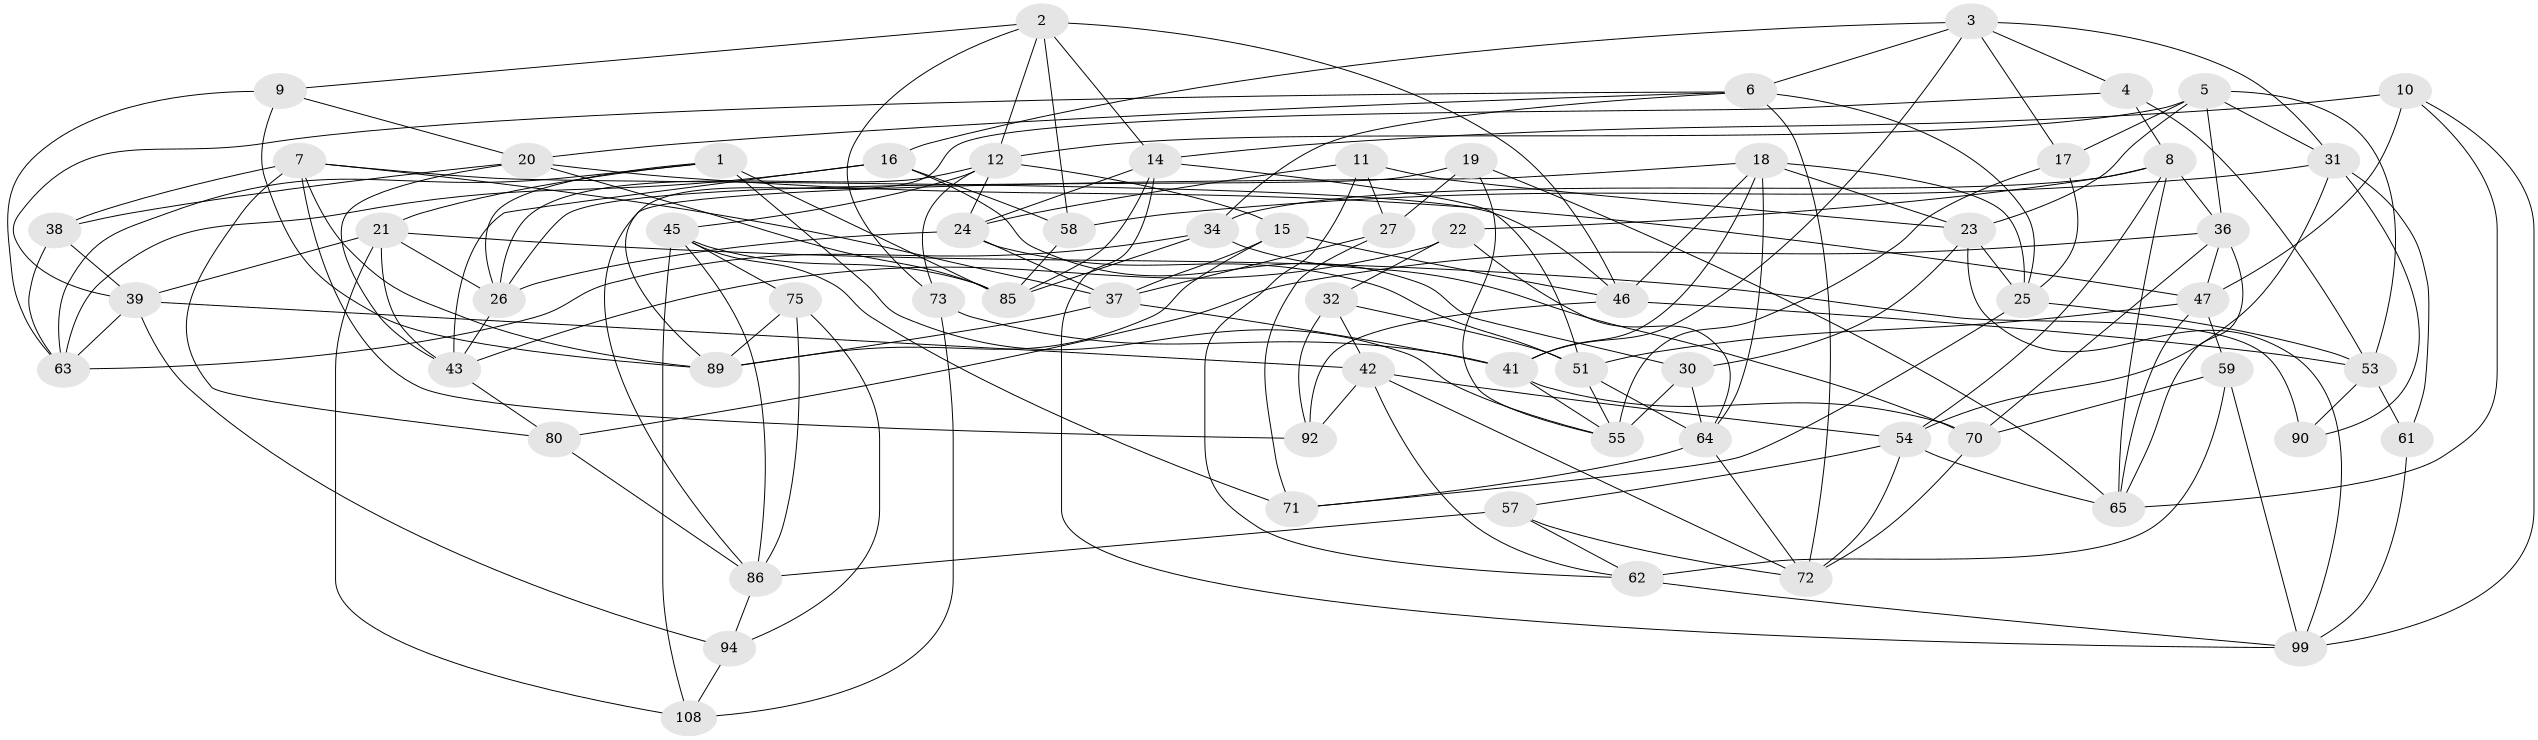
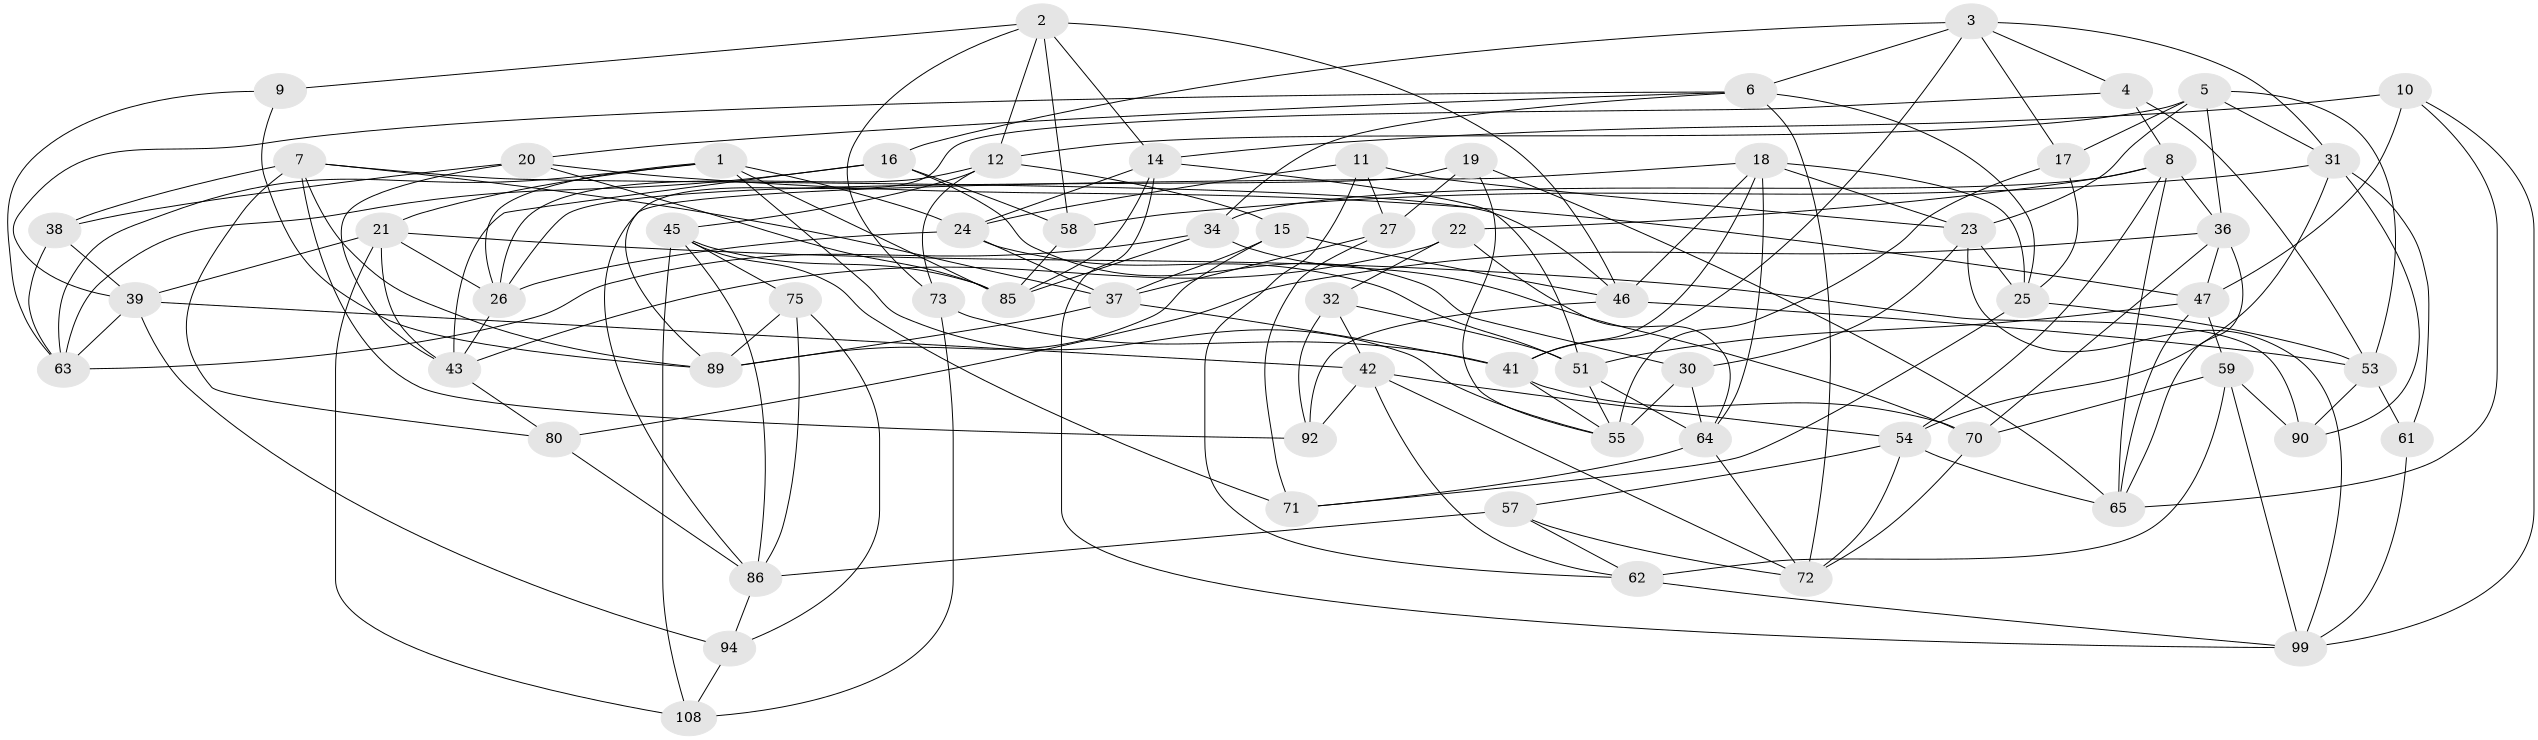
edge "9" -- "20": removed
edge "12" -- "24": now "1" -- "24"
edge "59" -- "90": added
